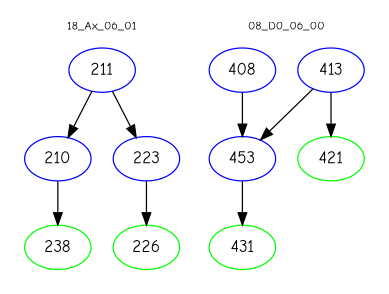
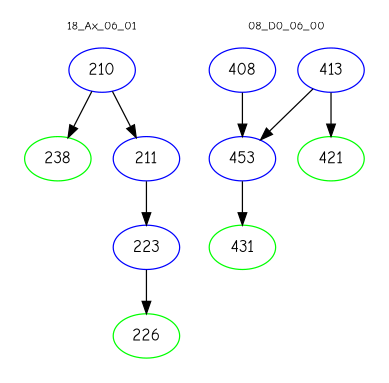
edge "211" -> "210": reversed
